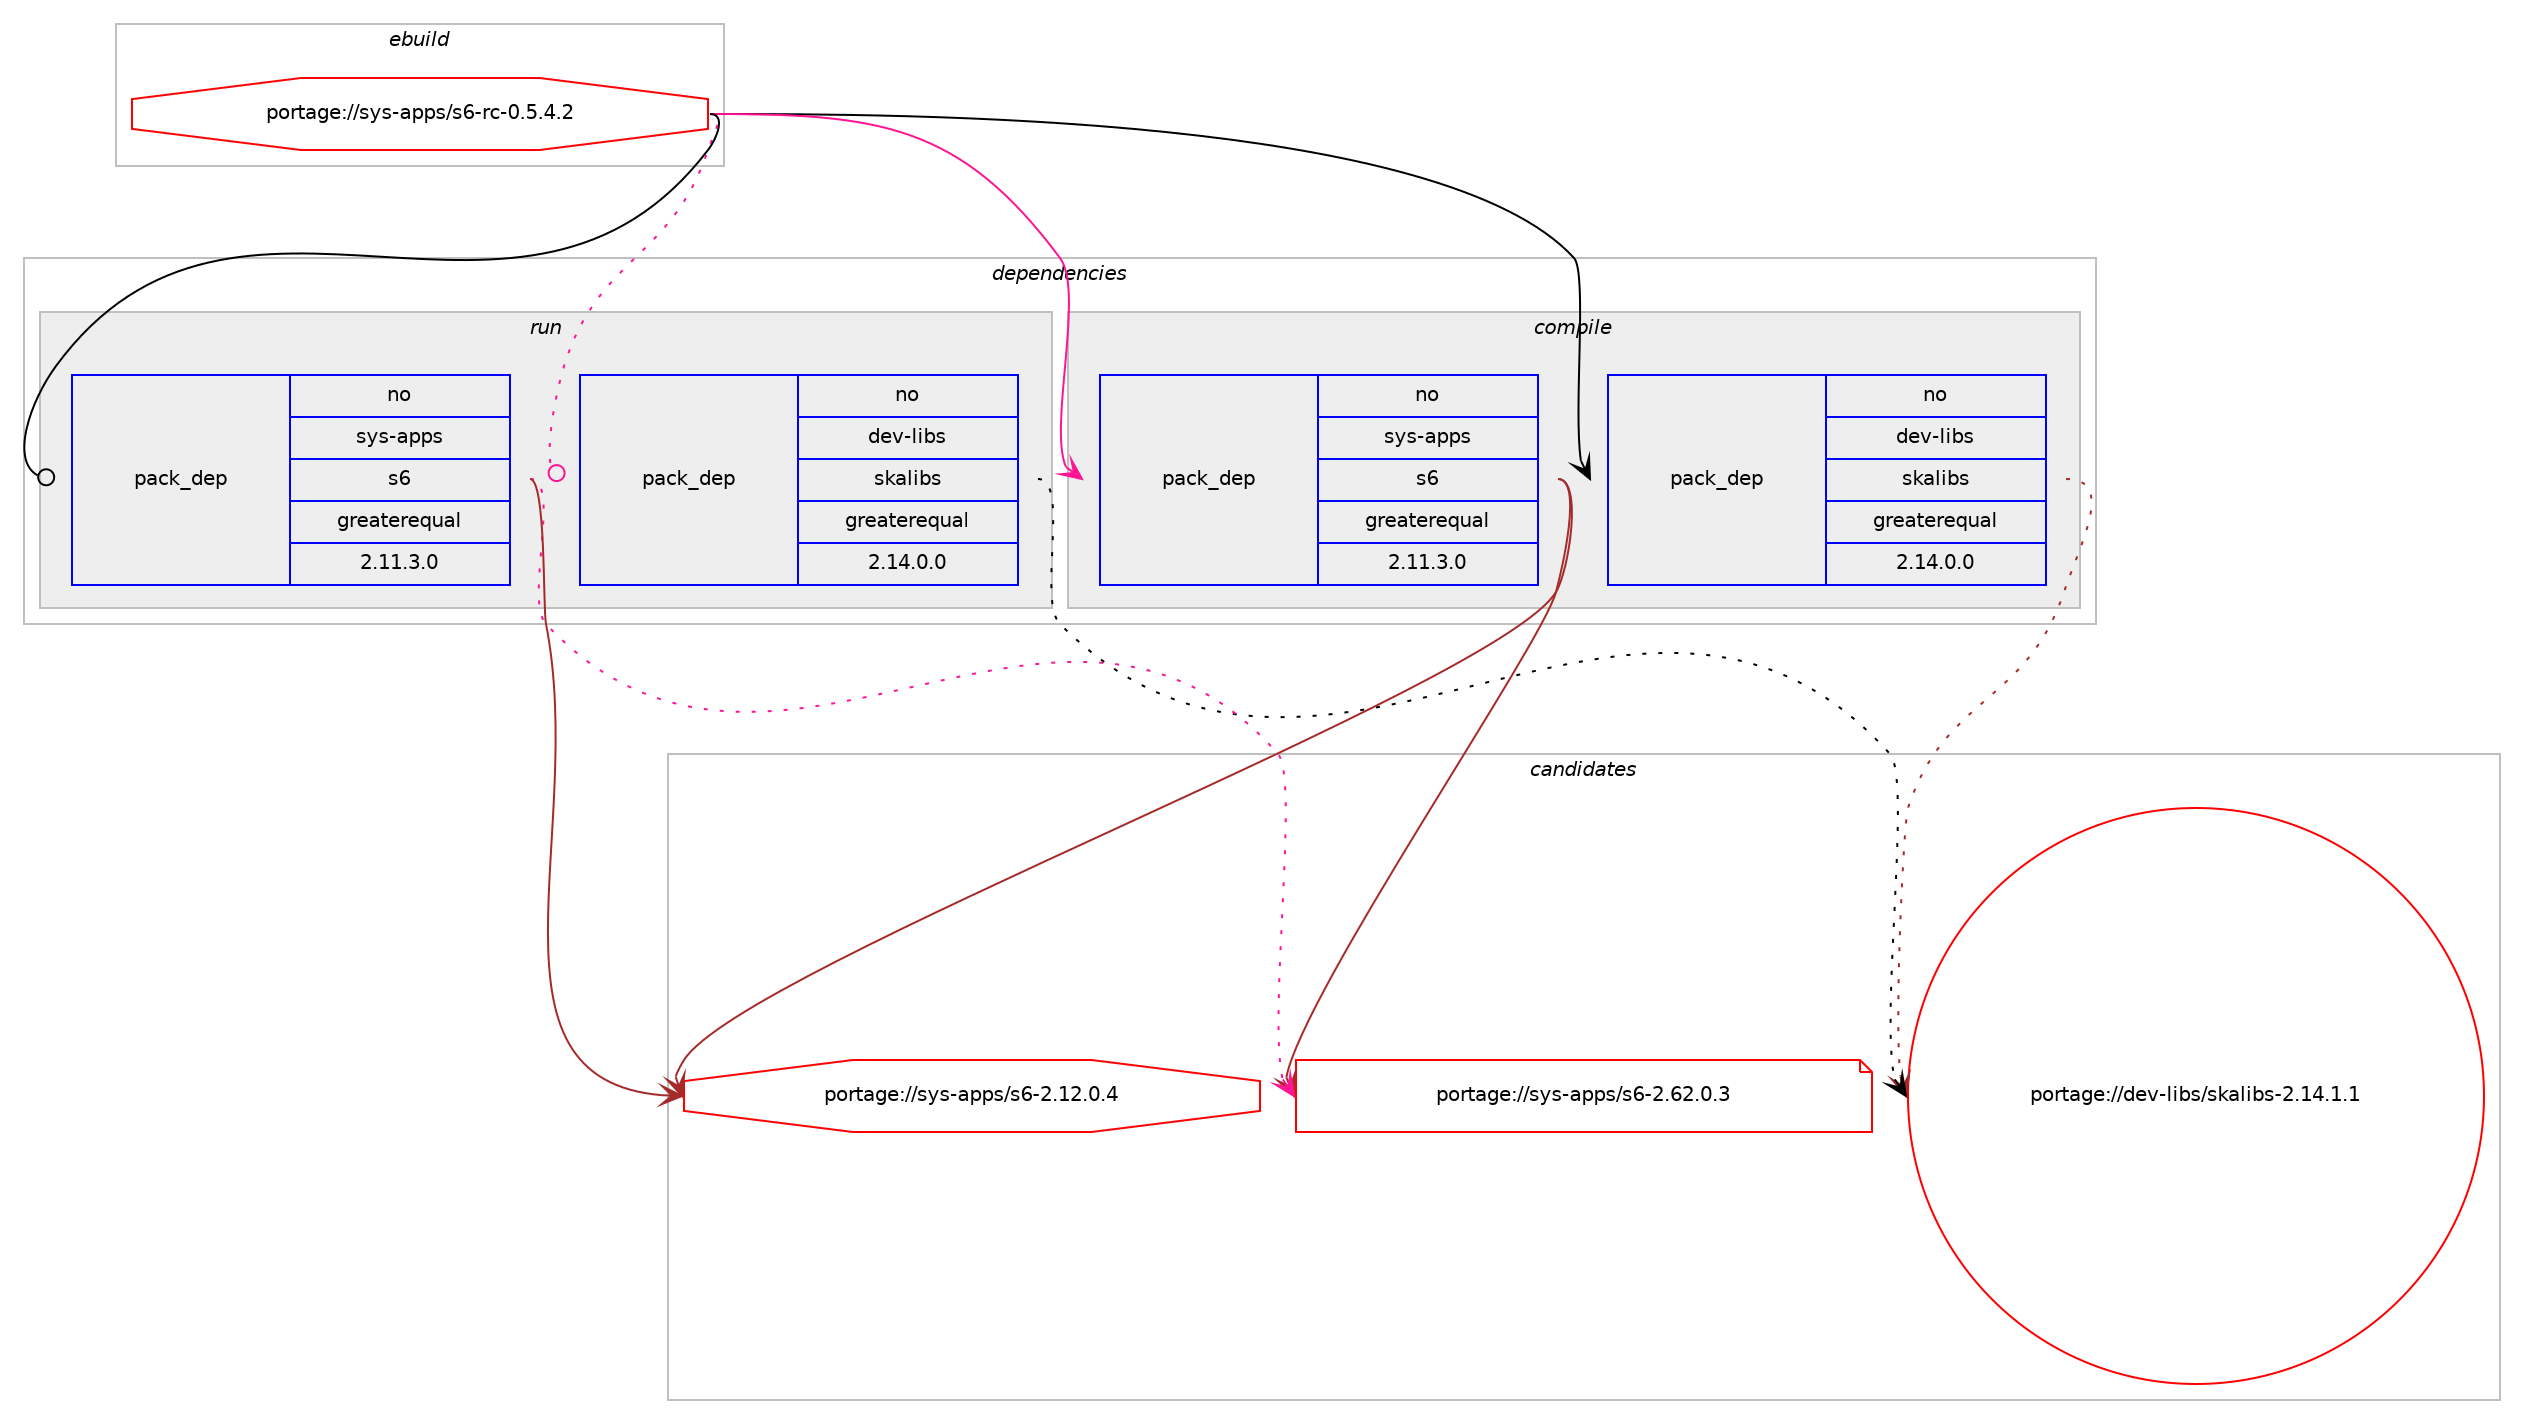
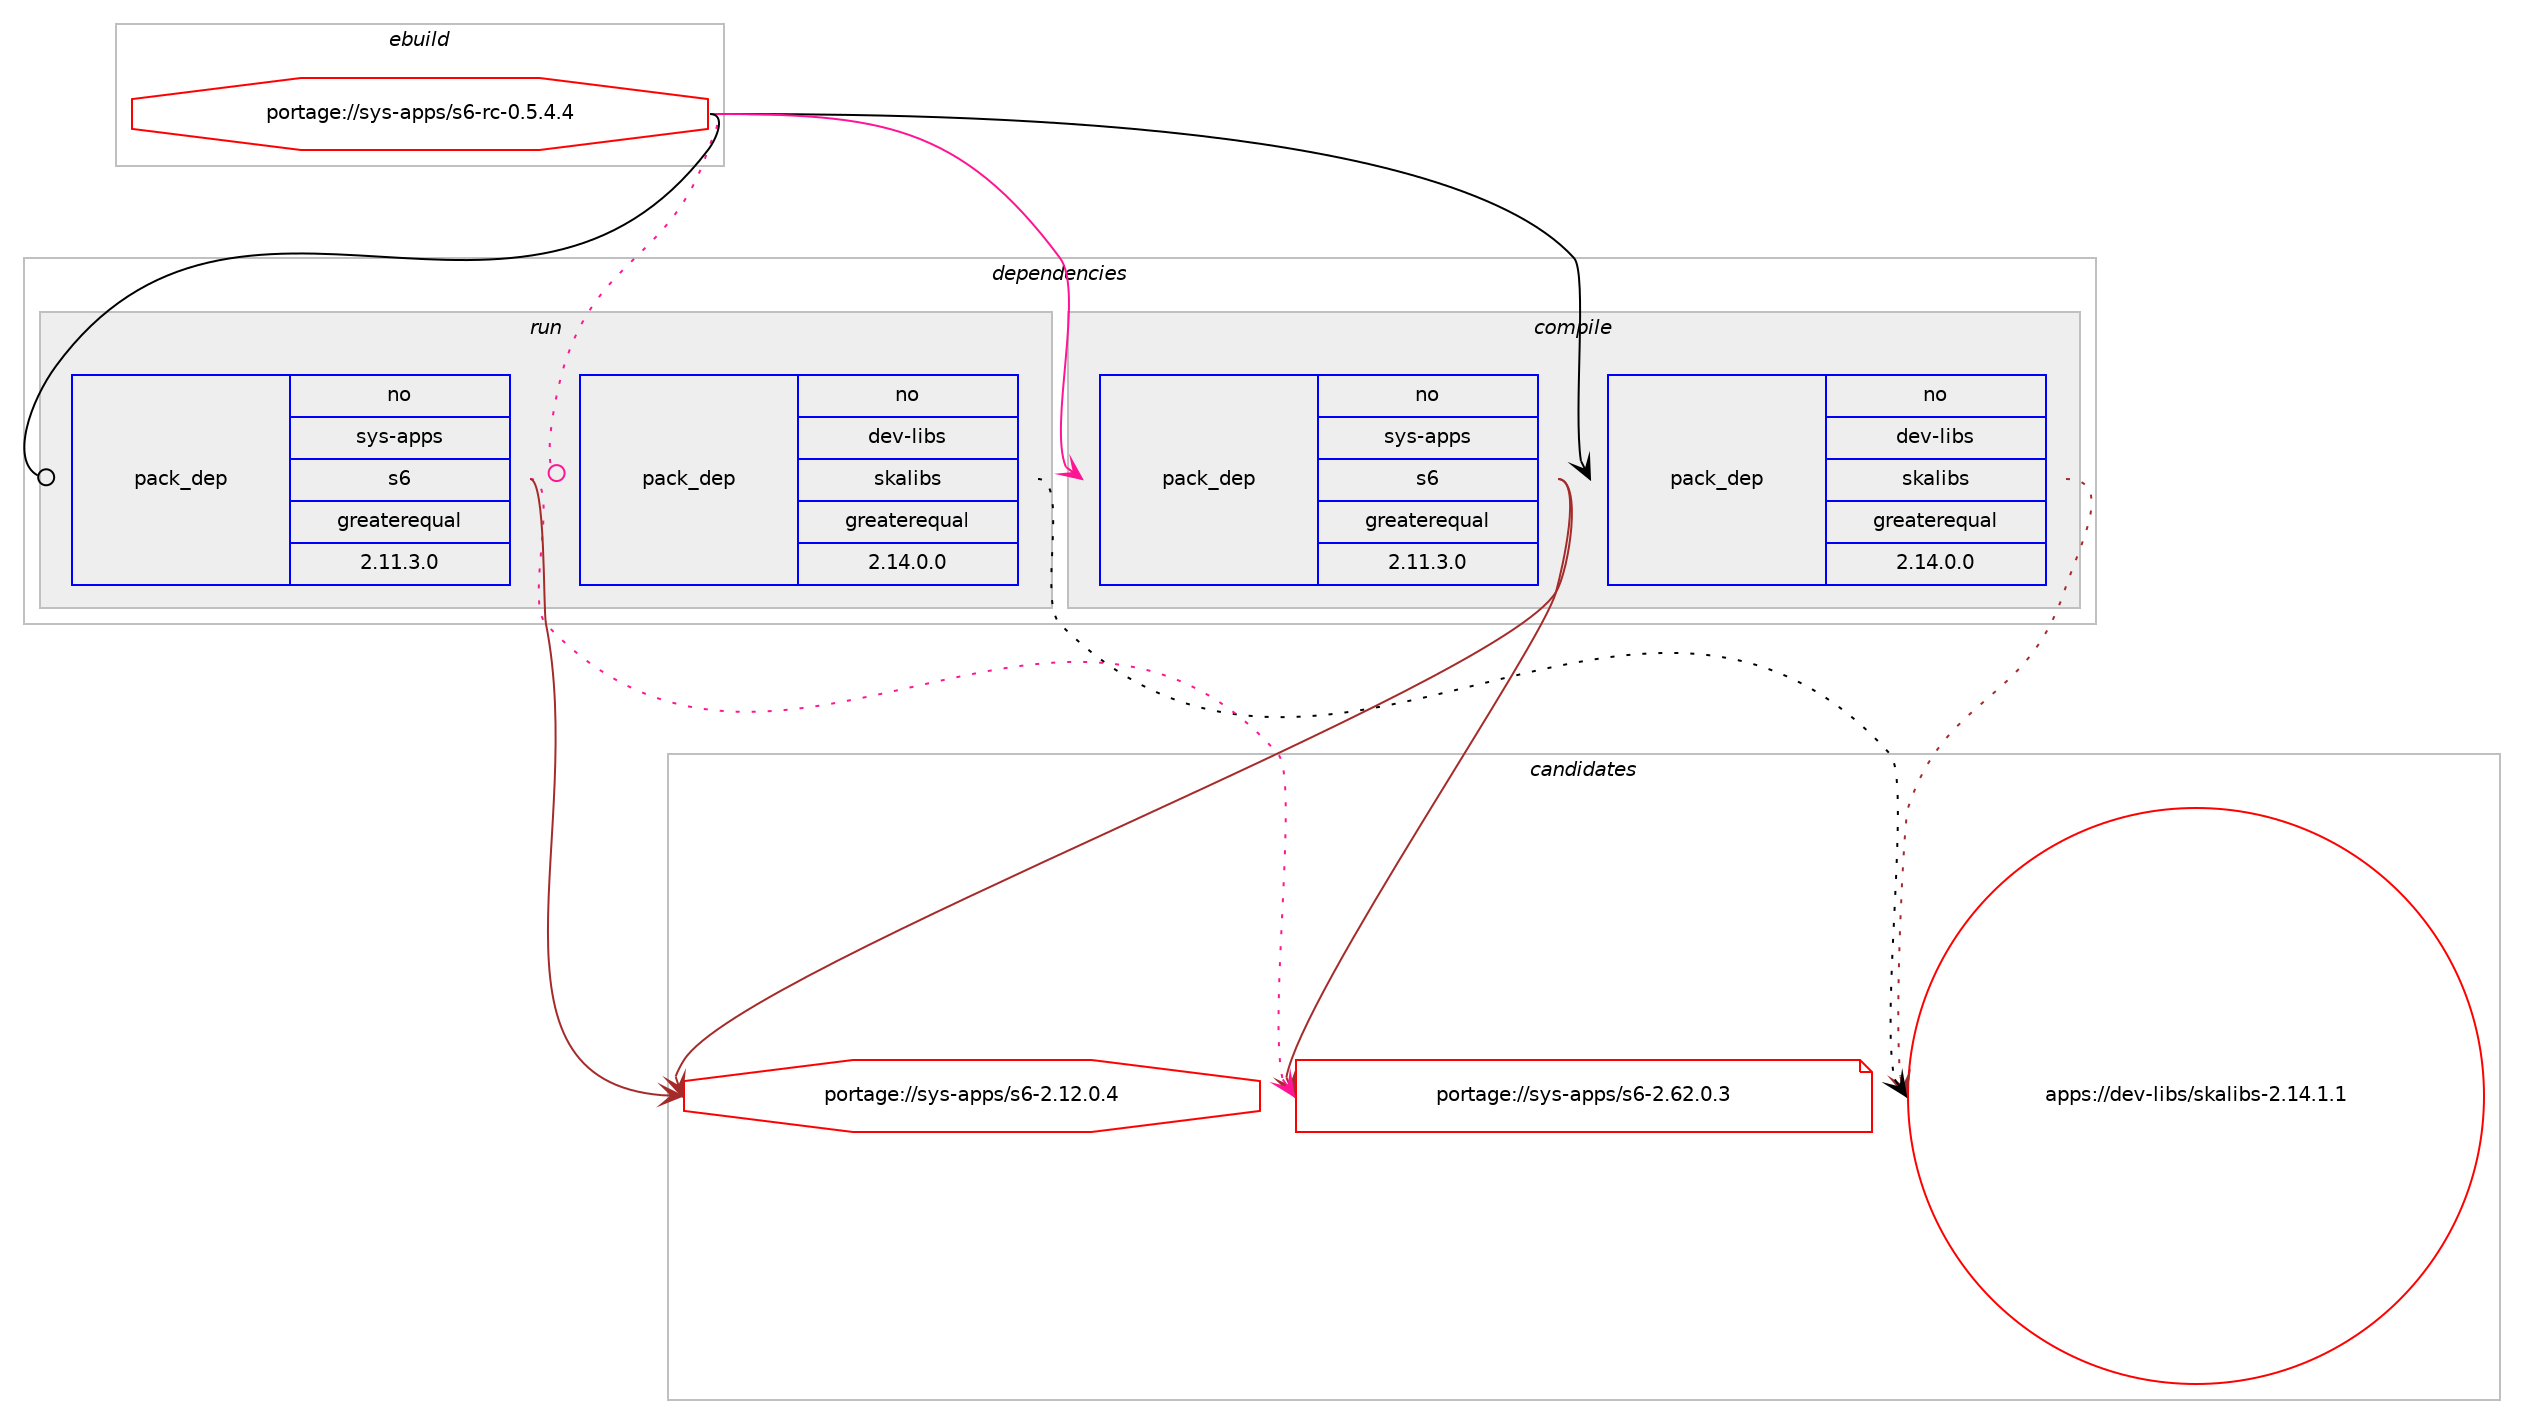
node "portage://sys-apps/s6-rc-0.5.4.2": label "portage://sys-apps/s6-rc-0.5.4.2" -> "portage://sys-apps/s6-rc-0.5.4.4"
node "portage://dev-libs/skalibs-2.14.1.1": label "portage://dev-libs/skalibs-2.14.1.1" -> "apps://dev-libs/skalibs-2.14.1.1"
